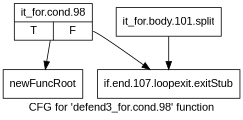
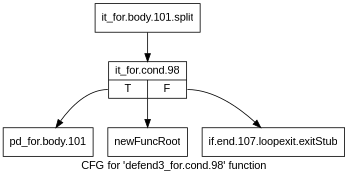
edge "it_for.body.101.split" -> "if.end.107.loopexit.exitStub": now "it_for.body.101.split" -> "it_for.cond.98"
node "pd_for.body.101": added
